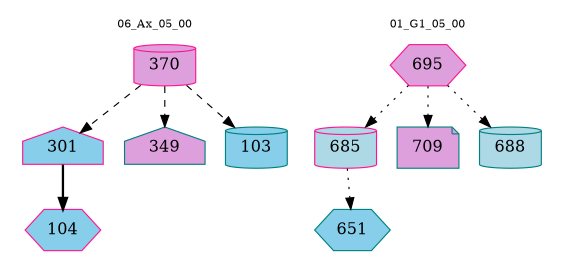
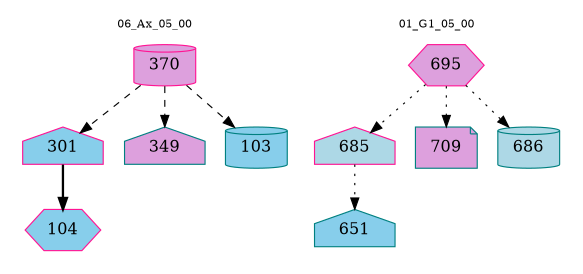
node "685": shape cylinder -> house
node "688": label "688" -> "686"
node "651": shape hexagon -> house
